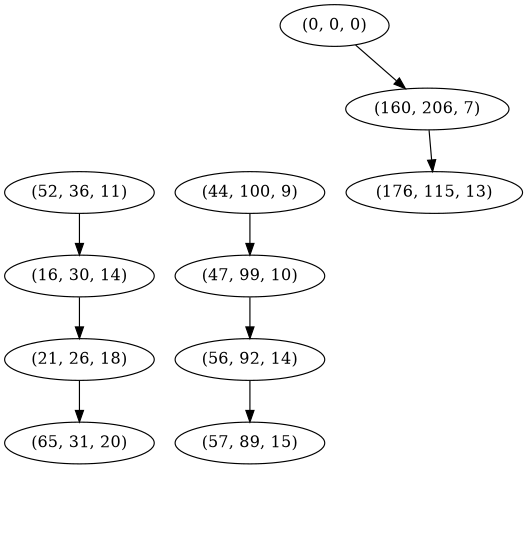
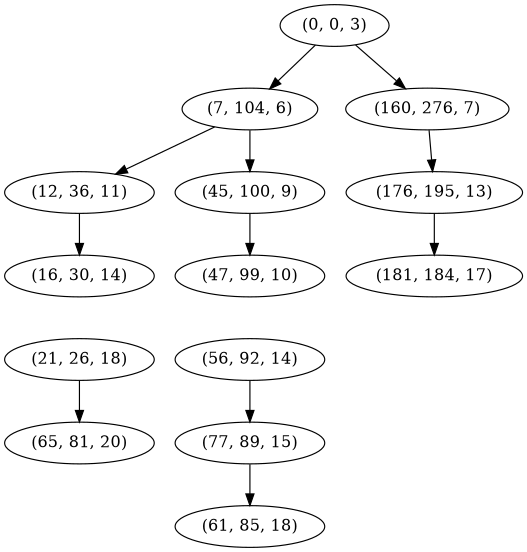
node "(0, 0, 0)": label "(0, 0, 0)" -> "(0, 0, 3)"
node "(7, 104, 6)": added
node "(160, 206, 7)": label "(160, 206, 7)" -> "(160, 276, 7)"
node "(52, 36, 11)": label "(52, 36, 11)" -> "(12, 36, 11)"
node "(44, 100, 9)": label "(44, 100, 9)" -> "(45, 100, 9)"
node "(176, 115, 13)": label "(176, 115, 13)" -> "(176, 195, 13)"
node "(181, 184, 17)": added
edge "(16, 30, 14)" -> "(21, 26, 18)": removed
edge "(47, 99, 10)" -> "(56, 92, 14)": removed
node "(65, 31, 20)": label "(65, 31, 20)" -> "(65, 81, 20)"
node "(57, 89, 15)": label "(57, 89, 15)" -> "(77, 89, 15)"
node "(61, 85, 18)": added
